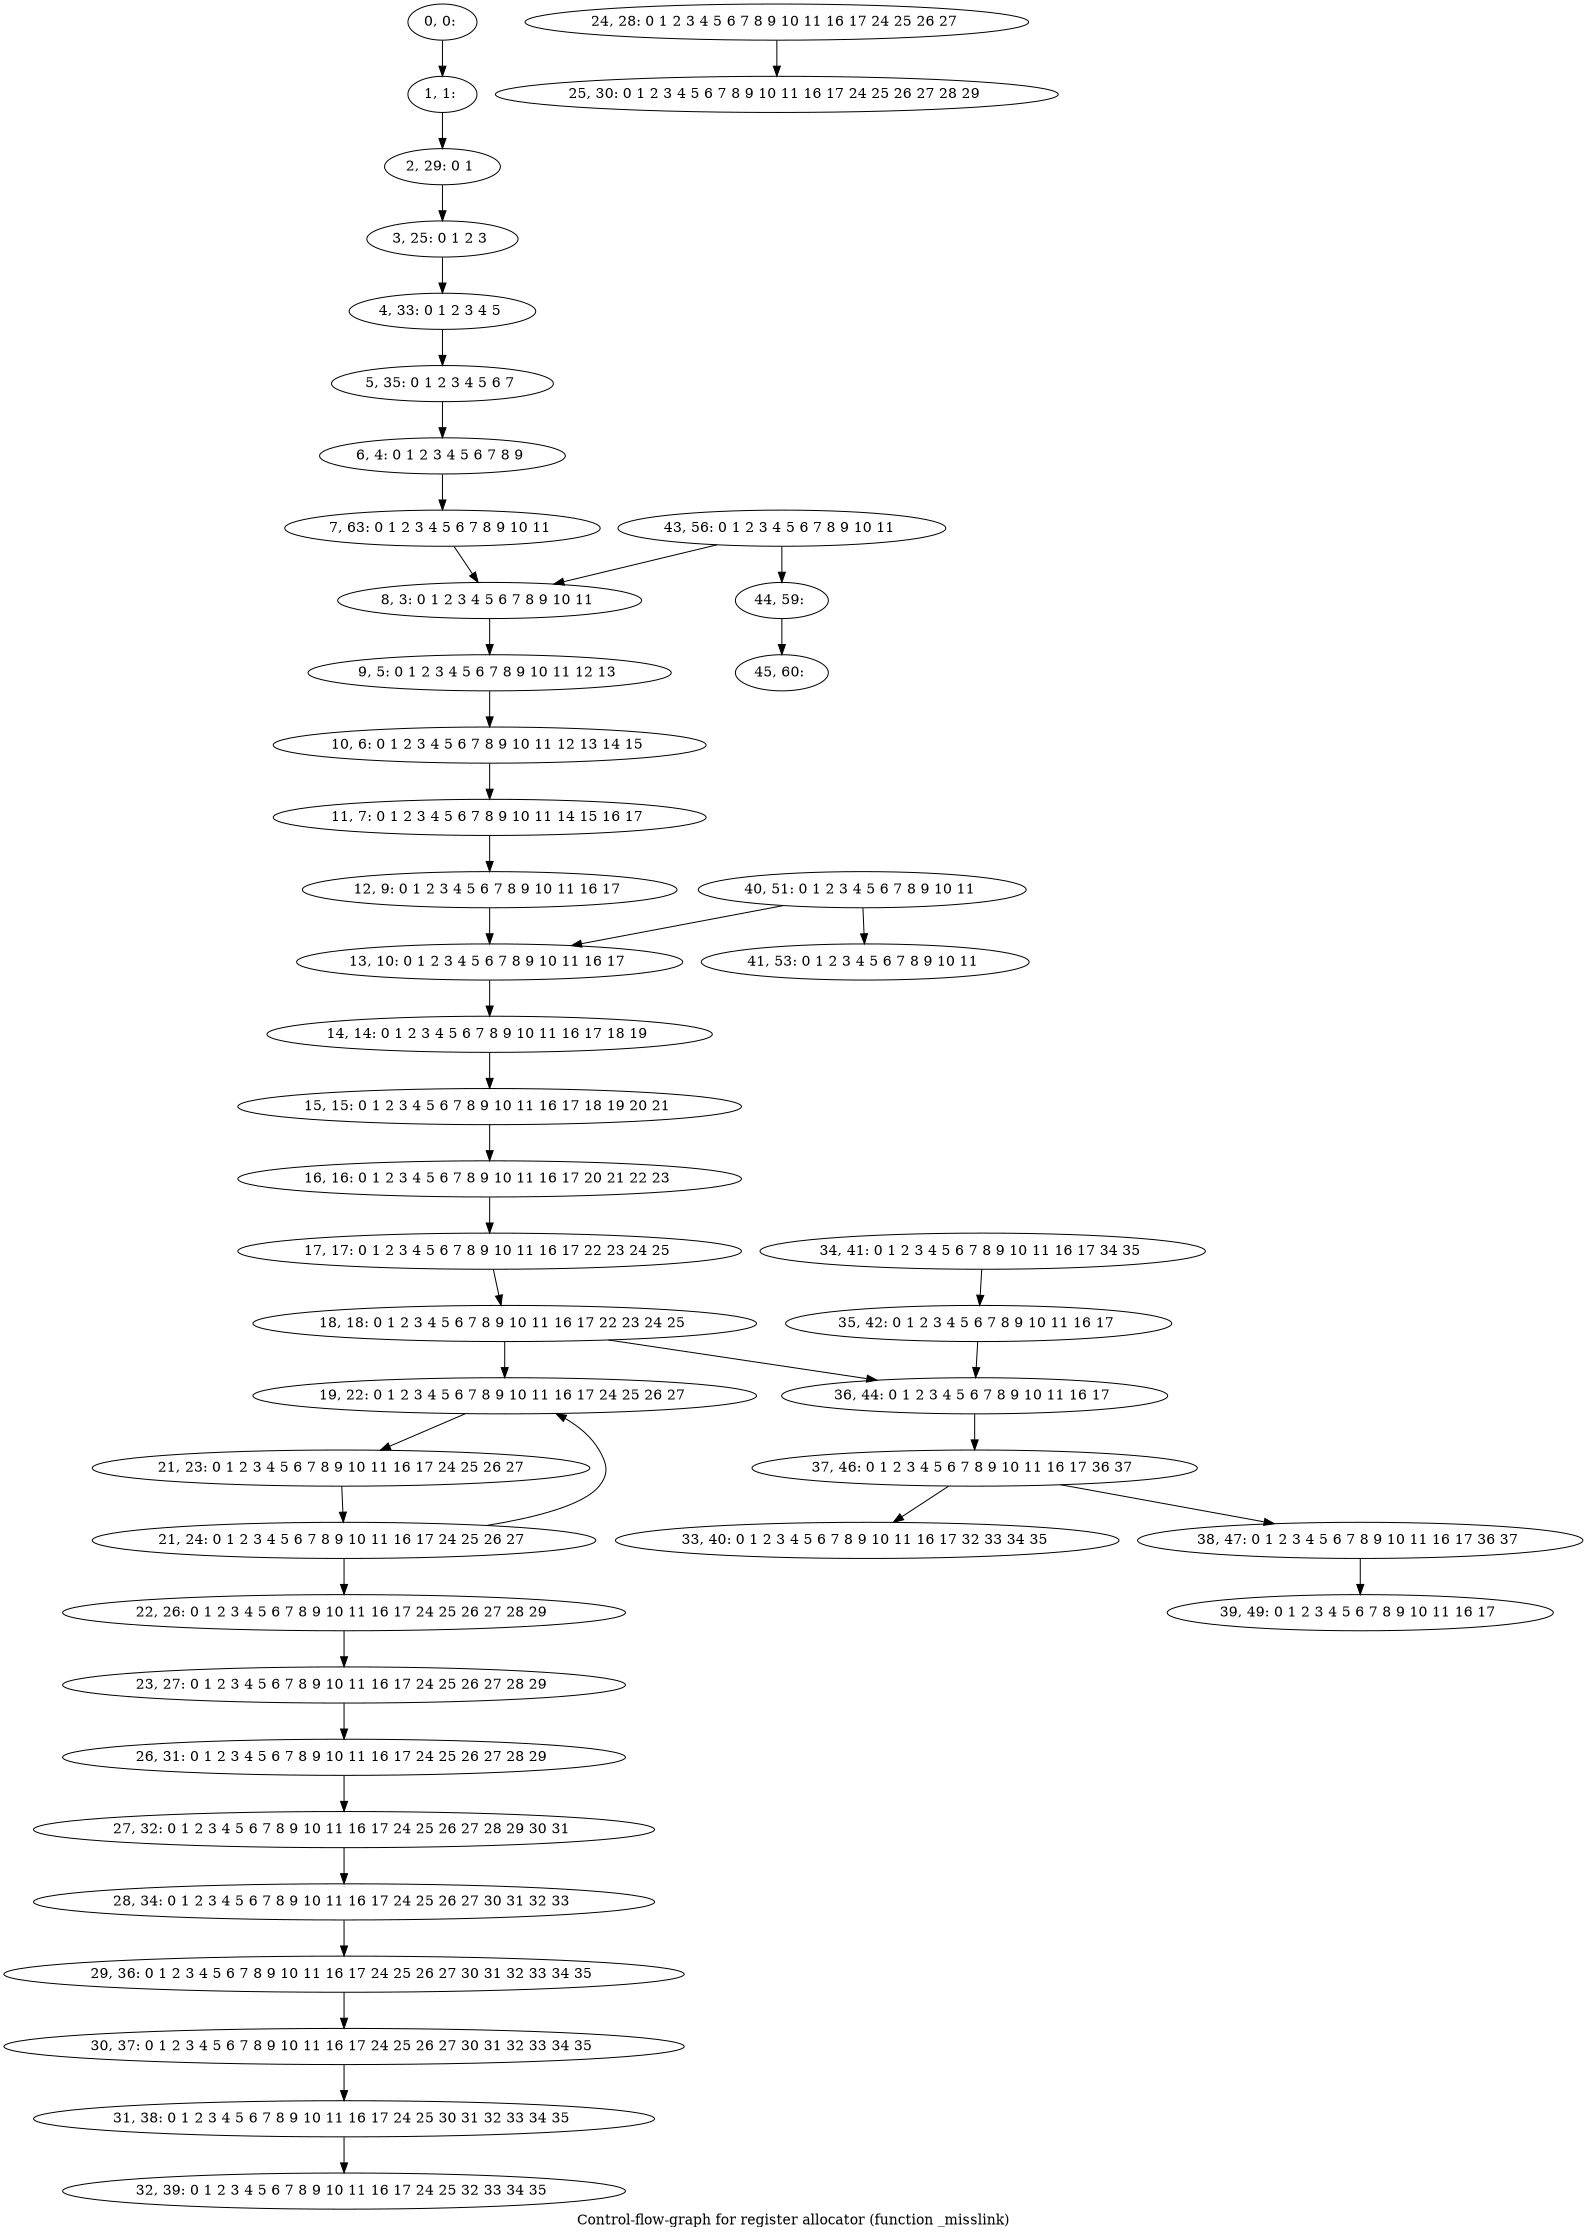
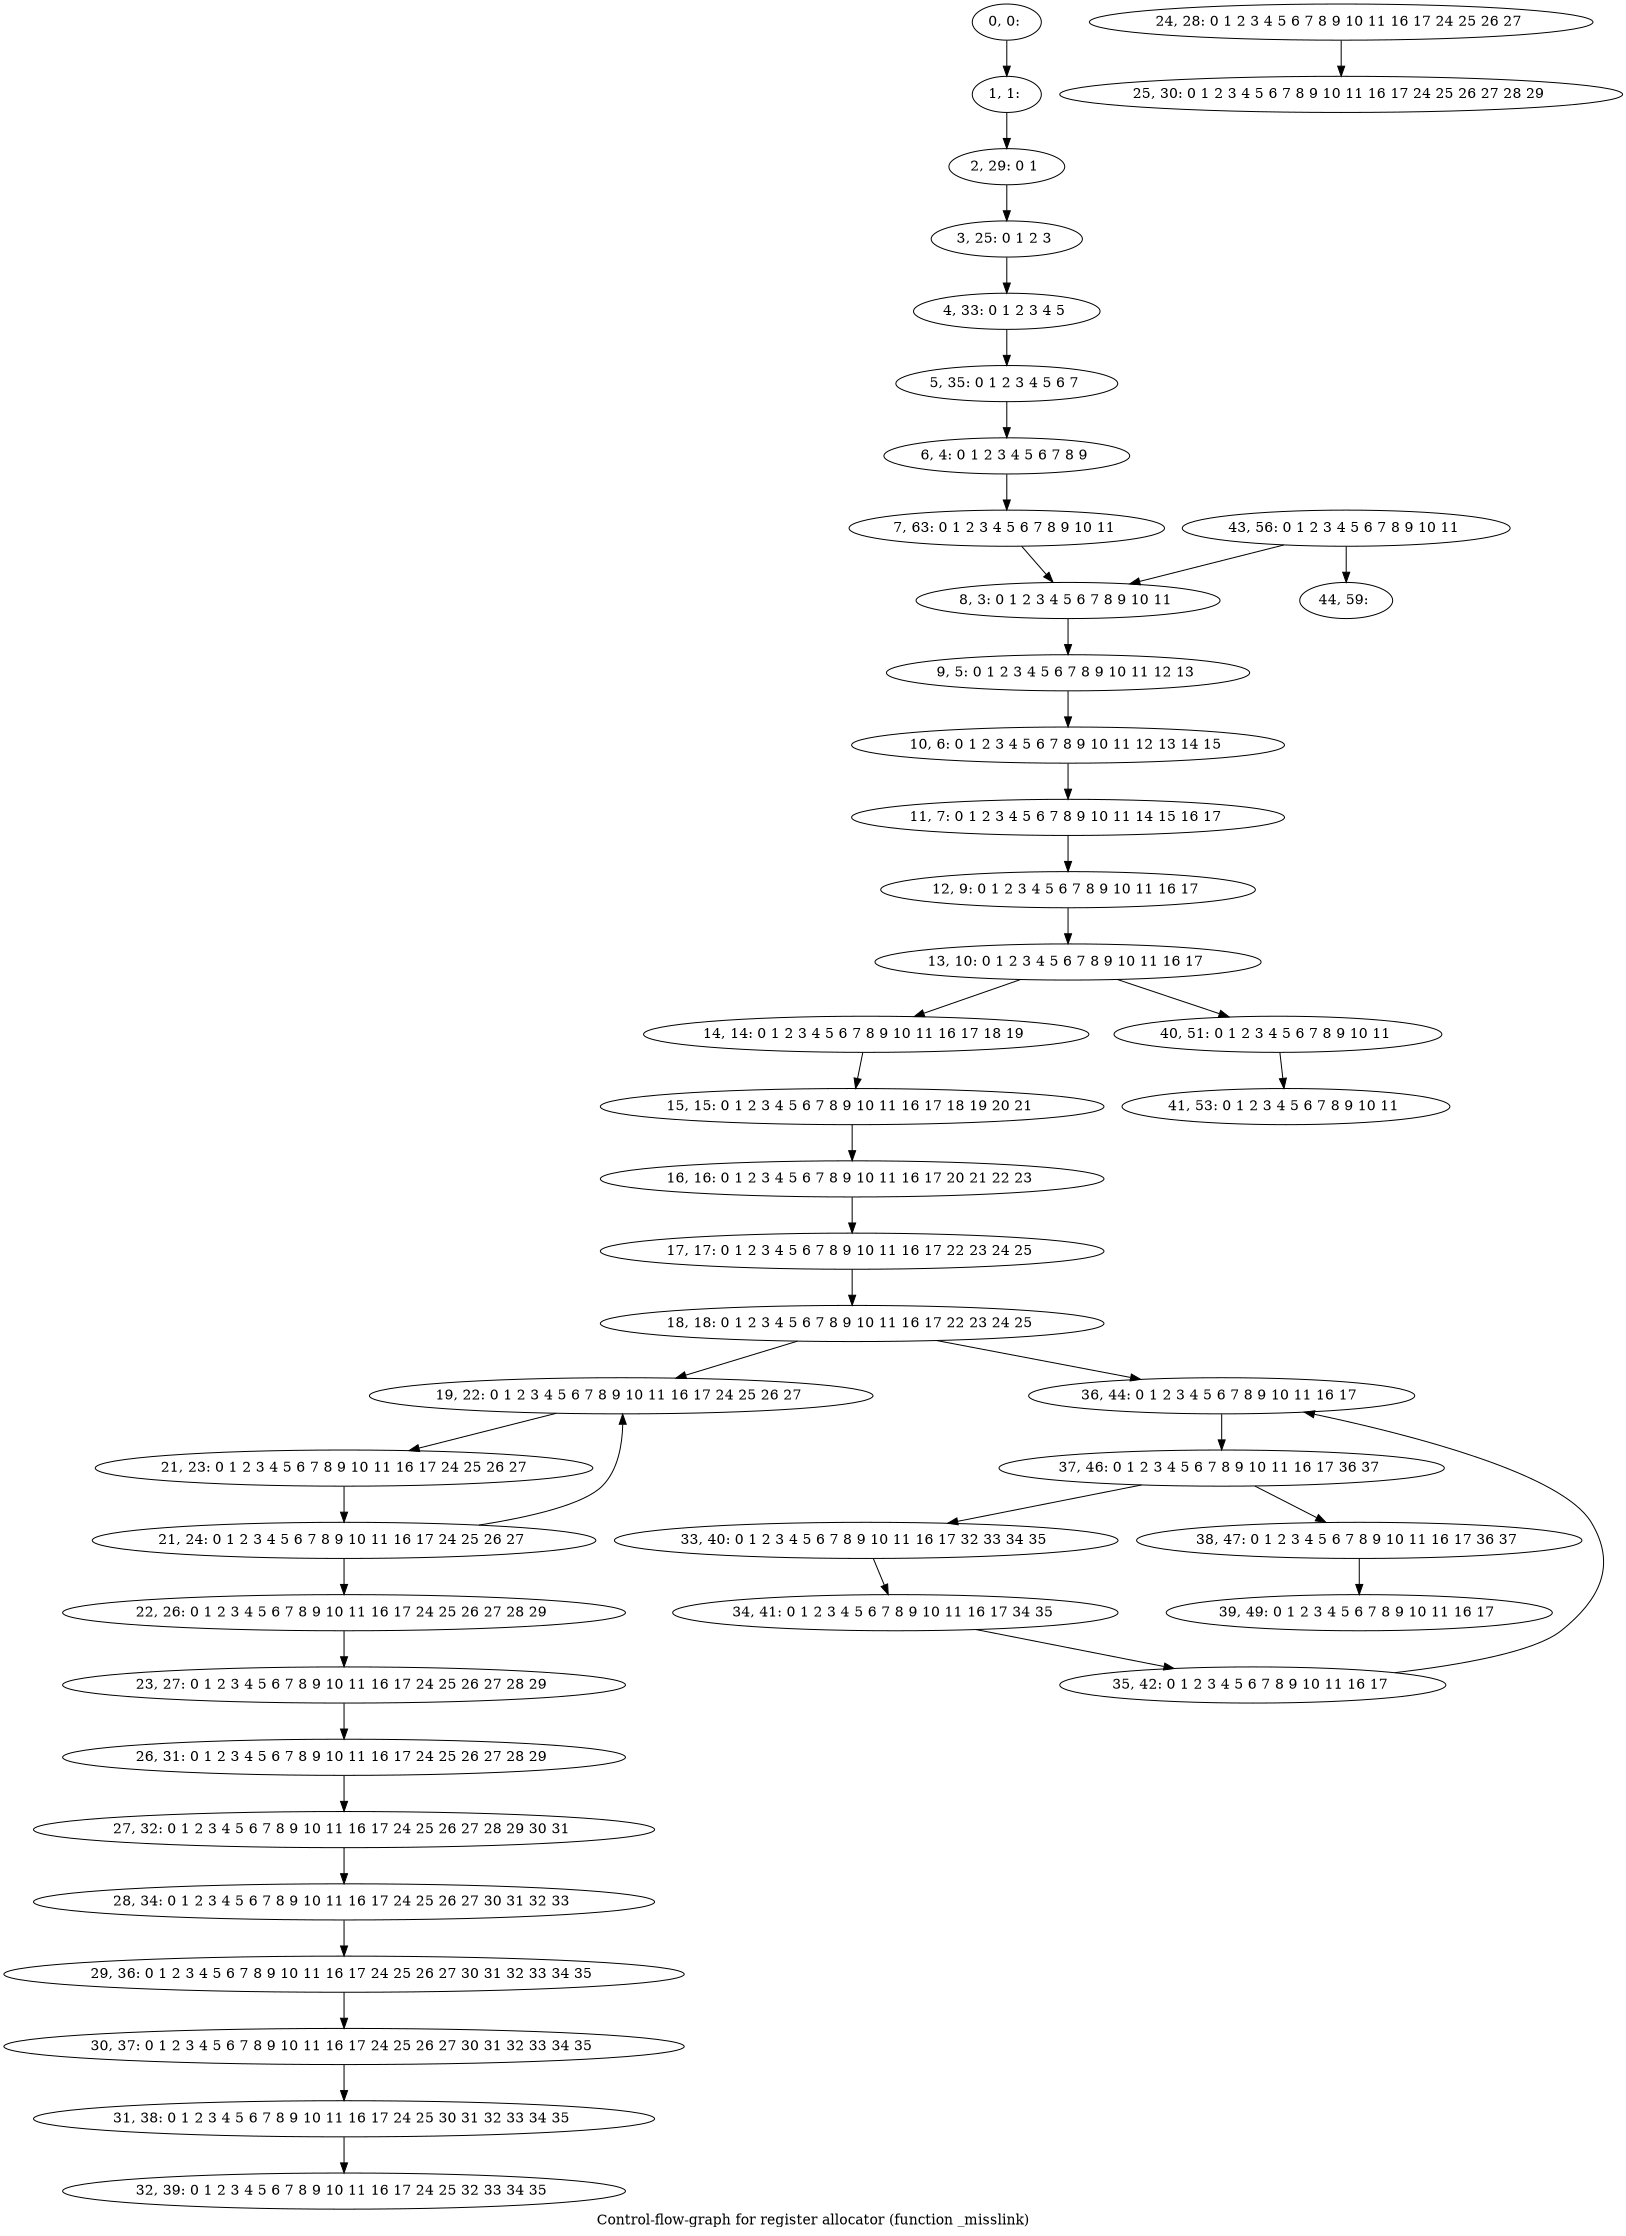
node "45, 60:": removed
edge "40, 51: 0 1 2 3 4 5 6 7 8 9 10 11" -> "13, 10: 0 1 2 3 4 5 6 7 8 9 10 11 16 17": reversed
edge "33, 40: 0 1 2 3 4 5 6 7 8 9 10 11 16 17 32 33 34 35" -> "34, 41: 0 1 2 3 4 5 6 7 8 9 10 11 16 17 34 35": added
